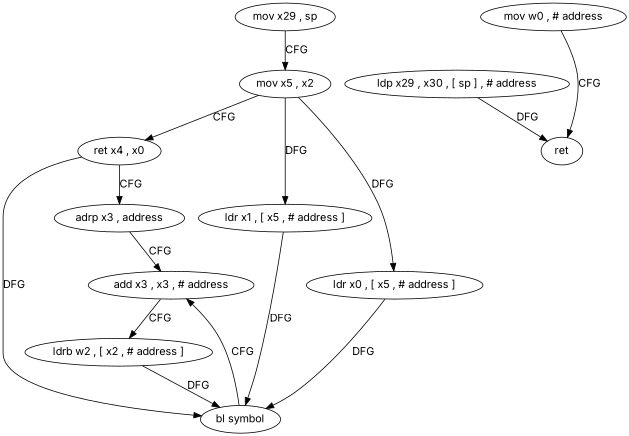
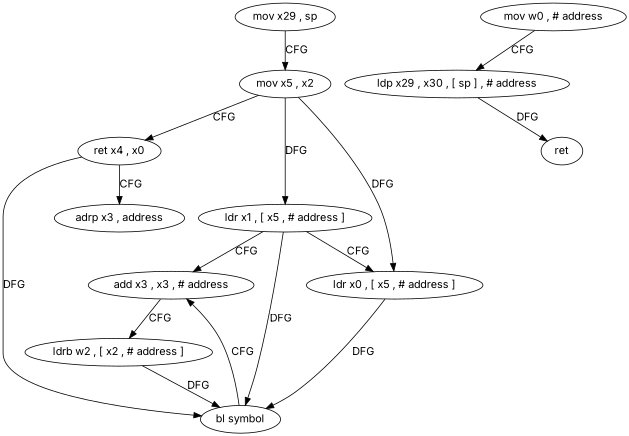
edge "mov w0 , # address" -> "ret": now "mov w0 , # address" -> "ldp x29 , x30 , [ sp ] , # address"
edge "adrp x3 , address" -> "add x3 , x3 , # address": now "ldr x1 , [ x5 , # address ]" -> "add x3 , x3 , # address"
edge "ldr x1 , [ x5 , # address ]" -> "ldr x0 , [ x5 , # address ]": added, label "CFG"
